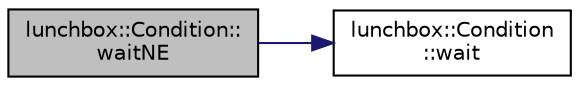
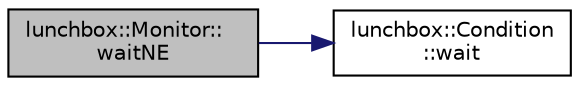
node "lunchbox::Condition:: waitNE": label "lunchbox::Condition:: waitNE" -> "lunchbox::Monitor:: waitNE"
